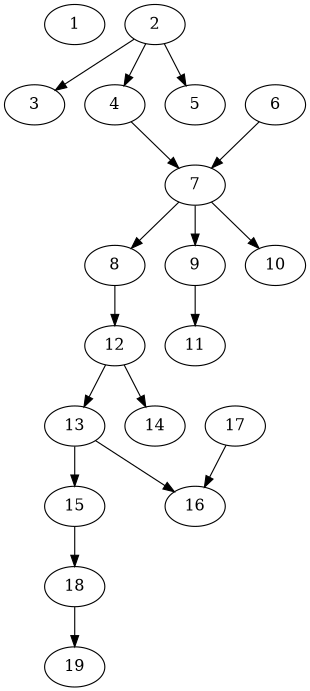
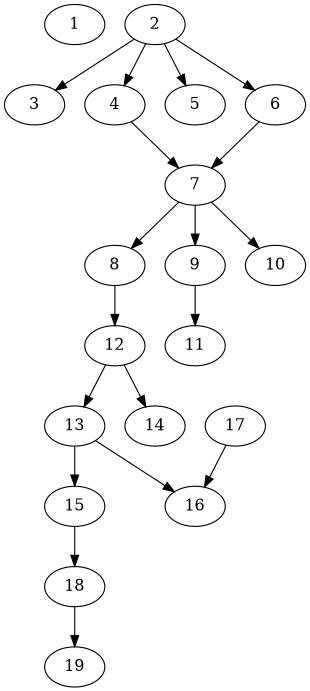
edge "2" -> "6": added
